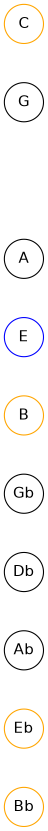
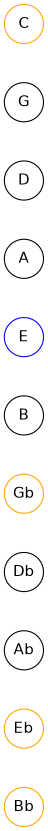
node "D": added
node "B": color orange -> black
node "Gb": color black -> orange
